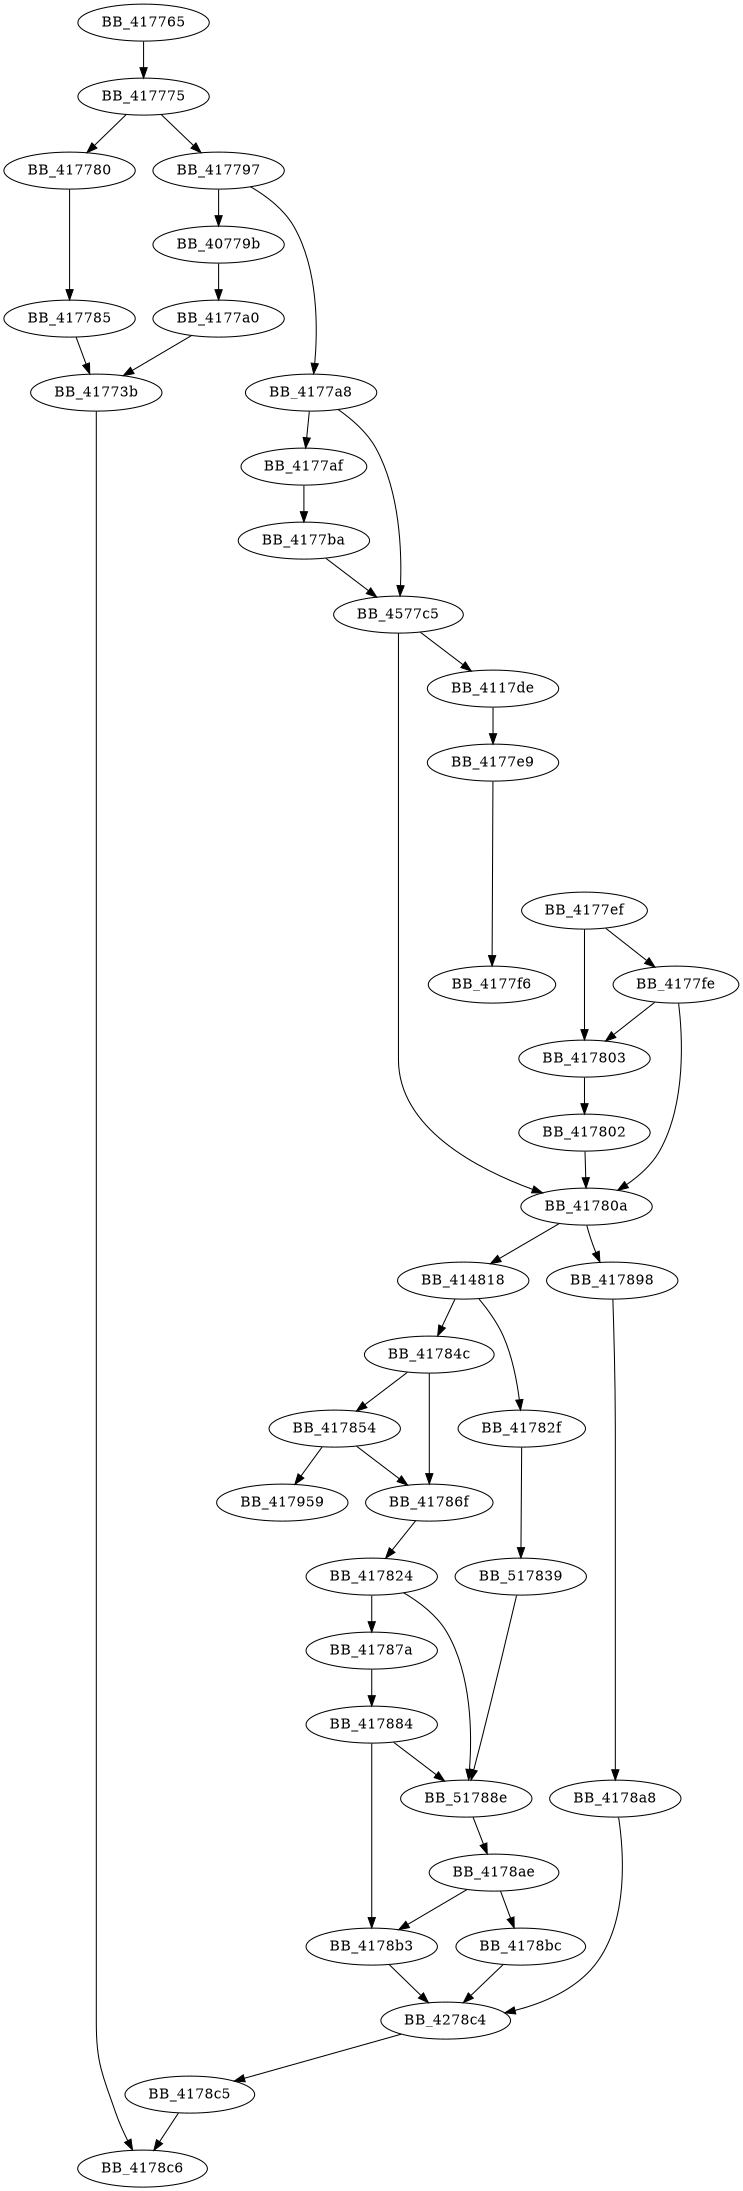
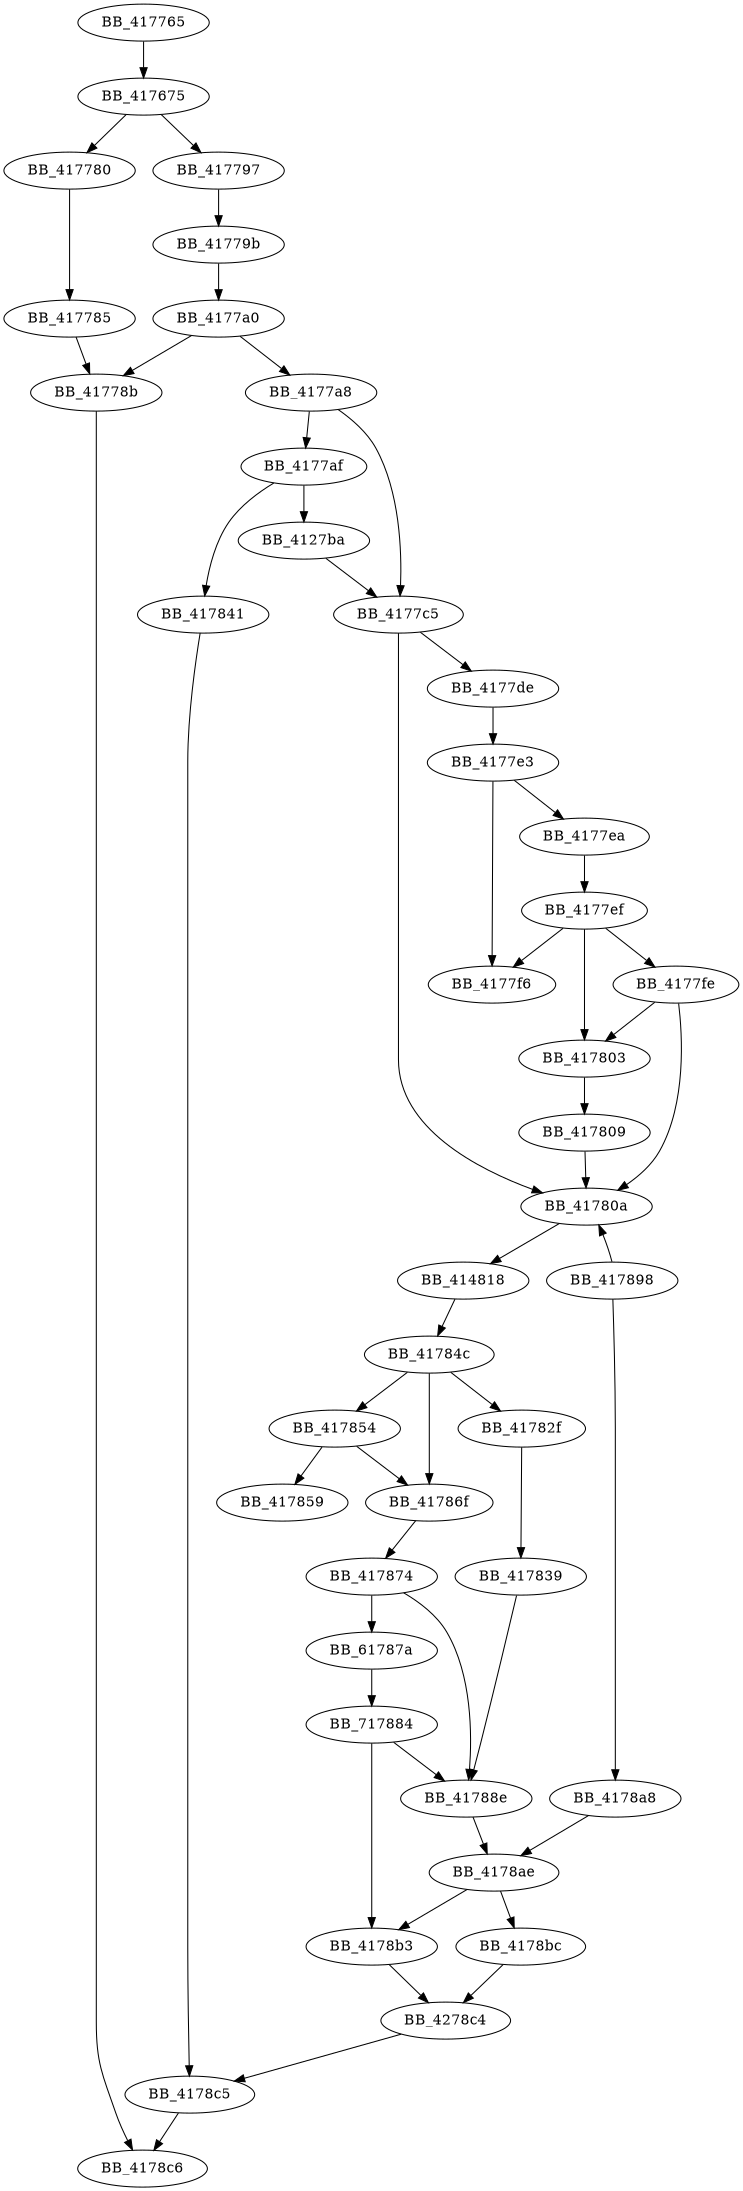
node "BB_417775": label "BB_417775" -> "BB_417675"
node "BB_40779b": label "BB_40779b" -> "BB_41779b"
edge "BB_417797" -> "BB_4177a8": now "BB_4177a0" -> "BB_4177a8"
node "BB_41773b": label "BB_41773b" -> "BB_41778b"
node "BB_4177ba": label "BB_4177ba" -> "BB_4127ba"
node "BB_417841": added
node "BB_4577c5": label "BB_4577c5" -> "BB_4177c5"
node "BB_4117de": label "BB_4117de" -> "BB_4177de"
node "BB_4177e9": label "BB_4177e9" -> "BB_4177e3"
node "BB_4177ea": added
edge "BB_4177ef" -> "BB_4177f6": added
node "BB_417802": label "BB_417802" -> "BB_417809"
edge "BB_41780a" -> "BB_417898": reversed
edge "BB_414818" -> "BB_41782f": now "BB_41784c" -> "BB_41782f"
node "BB_417959": label "BB_417959" -> "BB_417859"
node "BB_417824": label "BB_417824" -> "BB_417874"
node "BB_517839": label "BB_517839" -> "BB_417839"
node "BB_41787a": label "BB_41787a" -> "BB_61787a"
node "BB_417884": label "BB_417884" -> "BB_717884"
node "BB_51788e": label "BB_51788e" -> "BB_41788e"
edge "BB_4178a8" -> "BB_4278c4": now "BB_4178a8" -> "BB_4178ae"
